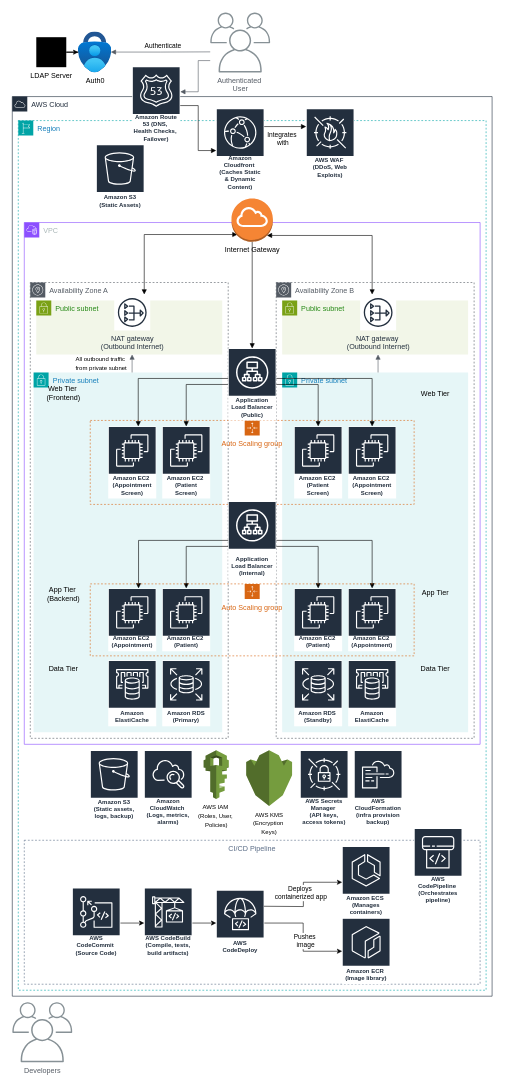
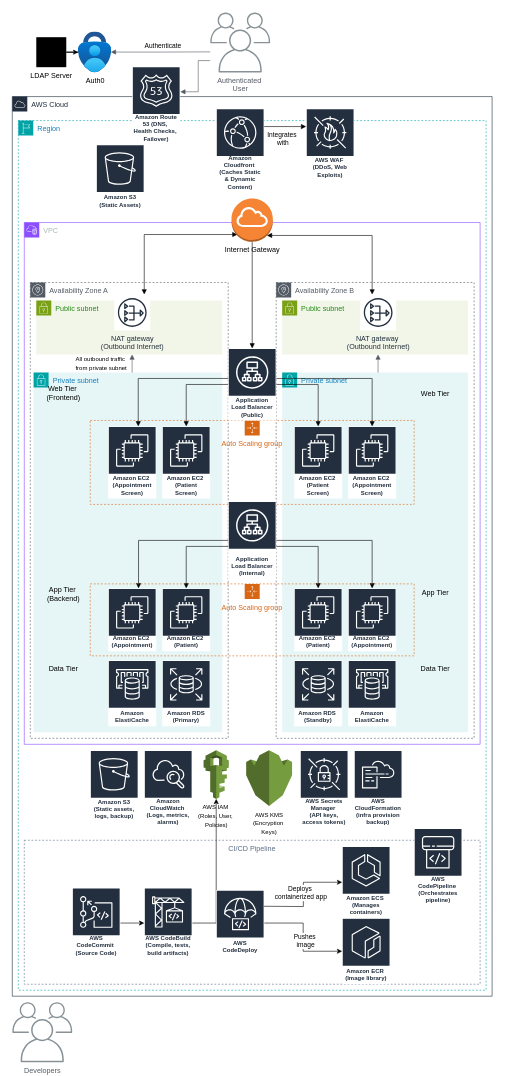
edge "Amazon Route 53 (DNS, Health Checks, Failover)" -> "Amazon Cloudfront (Caches Static & Dynamic Content)": removed
edge "AWS CodeBuild (Compile, tests, build artifacts)" -> "AWS CodeDeploy": now "AWS CodeBuild (Compile, tests, build artifacts)" -> "AWS IAM (Roles, User, Policies)"
